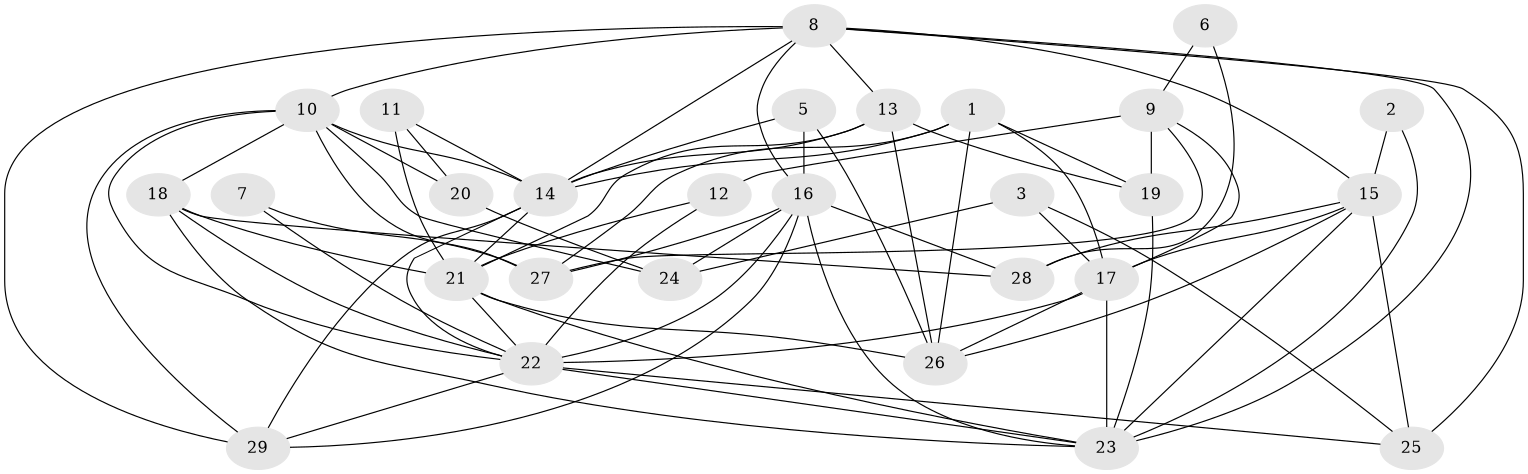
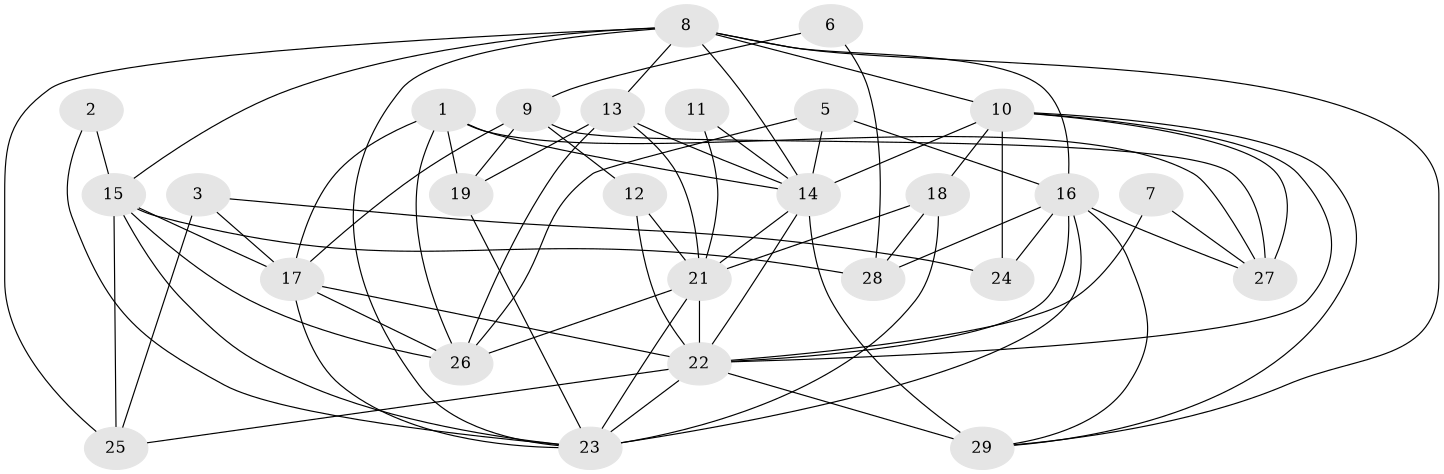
node "20": removed
edge "18" -- "22": removed
